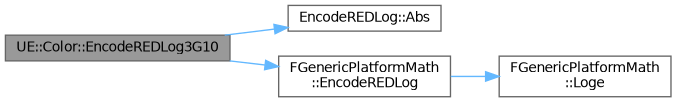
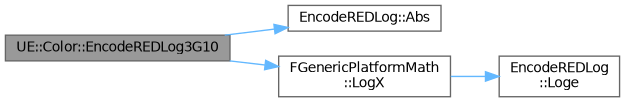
node "FGenericPlatformMath ::EncodeREDLog": label "FGenericPlatformMath ::EncodeREDLog" -> "FGenericPlatformMath ::LogX"
node "FGenericPlatformMath ::Loge": label "FGenericPlatformMath ::Loge" -> "EncodeREDLog ::Loge"
